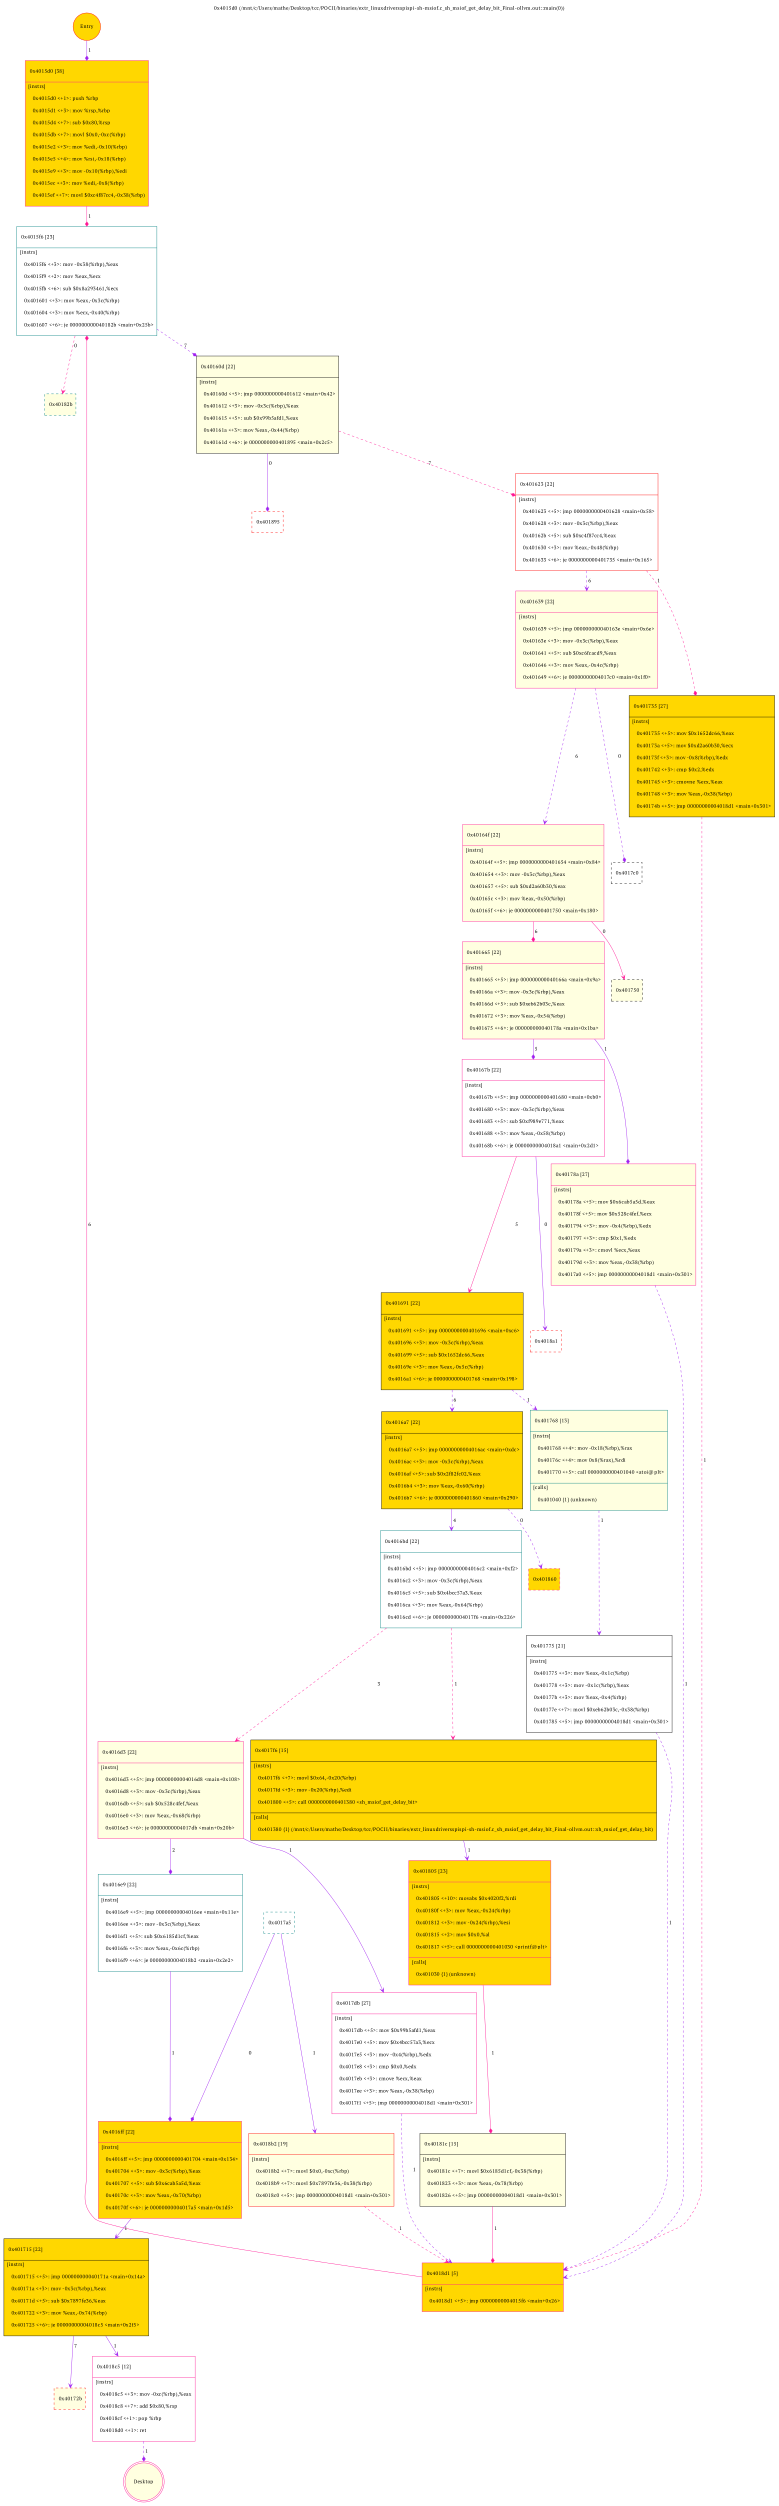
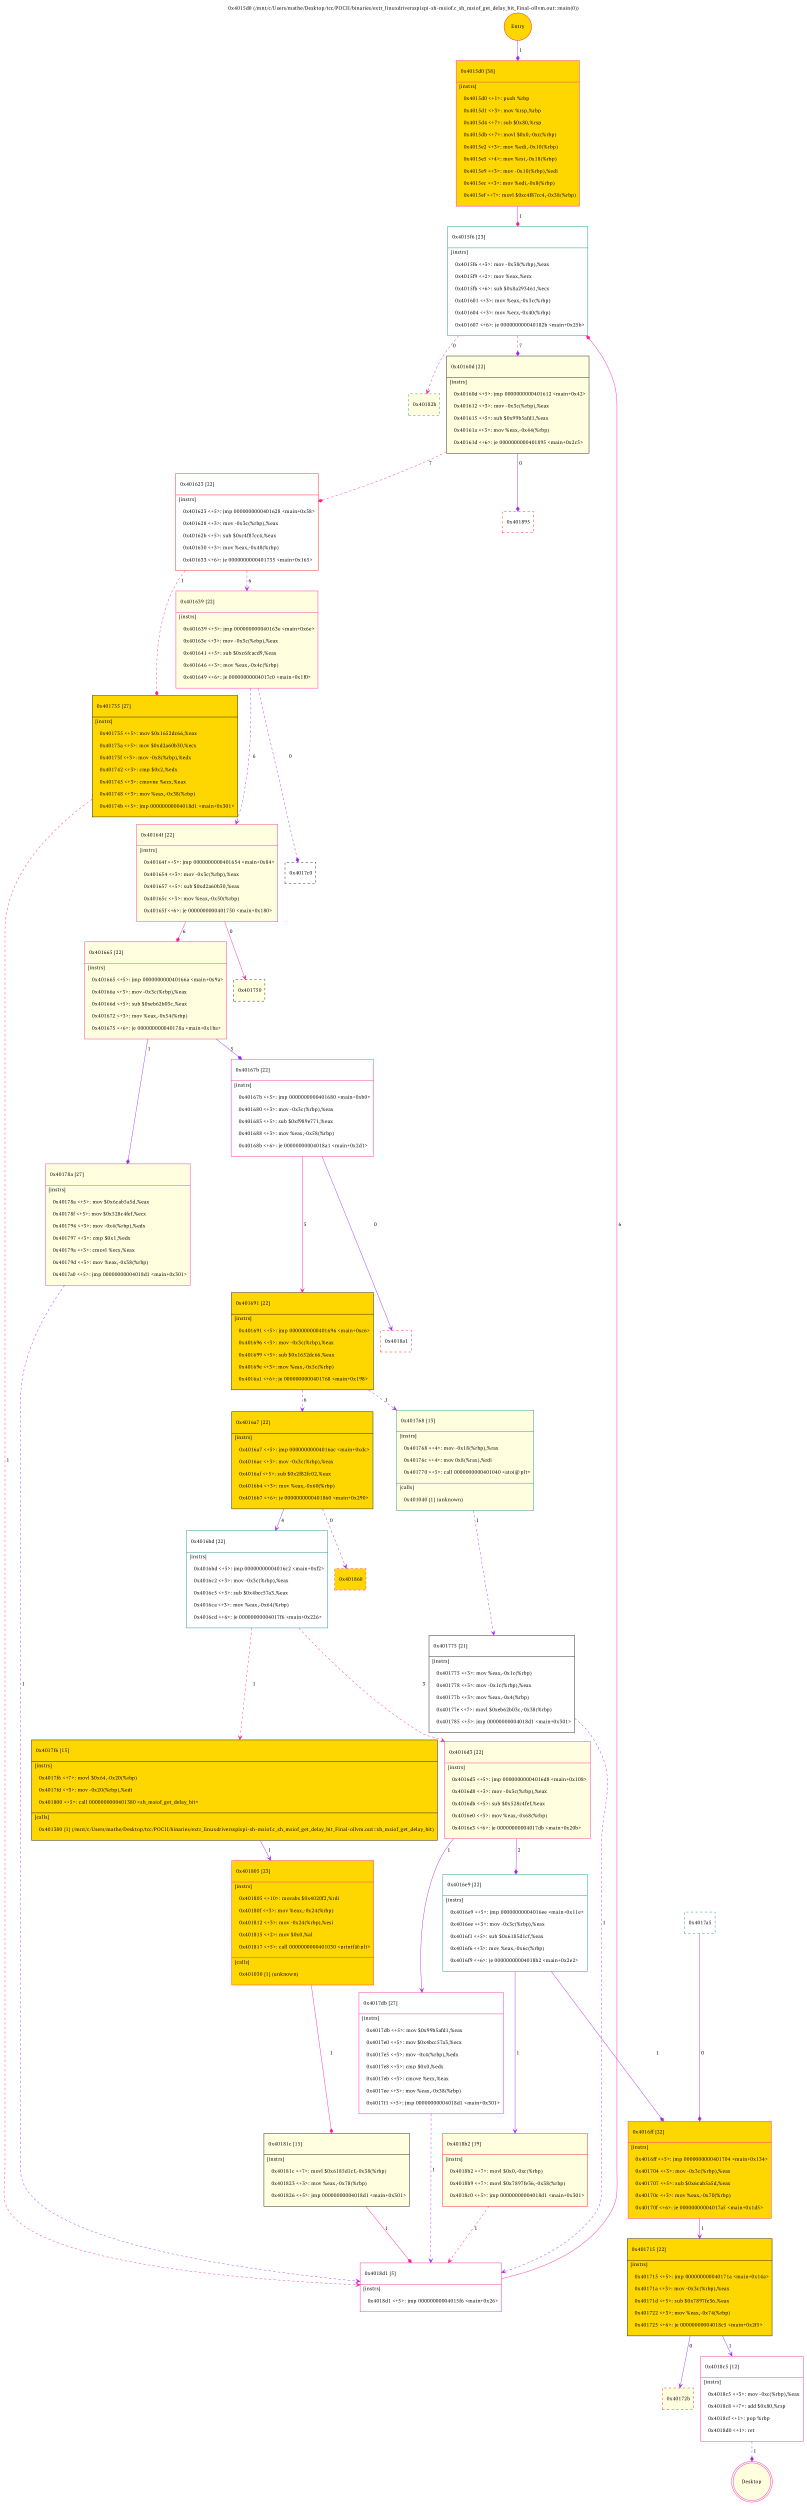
edge "0x4017a5" -> "0x4018b2 [19]": now "0x4016e9 [22]" -> "0x4018b2 [19]"
node "0x4018d1 [5]": fillcolor gold -> white
edge "0x401715 [22]" -> "0x40172b": label " 7" -> " 0"
